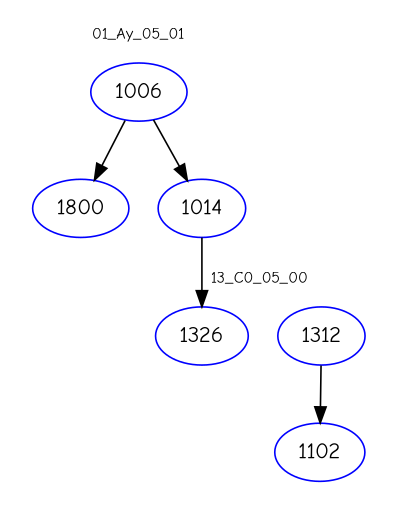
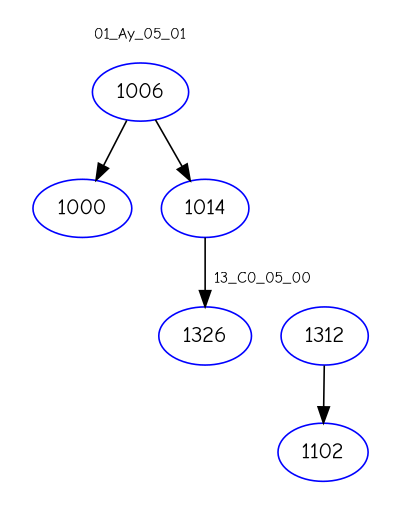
node "1800": label "1800" -> "1000"
